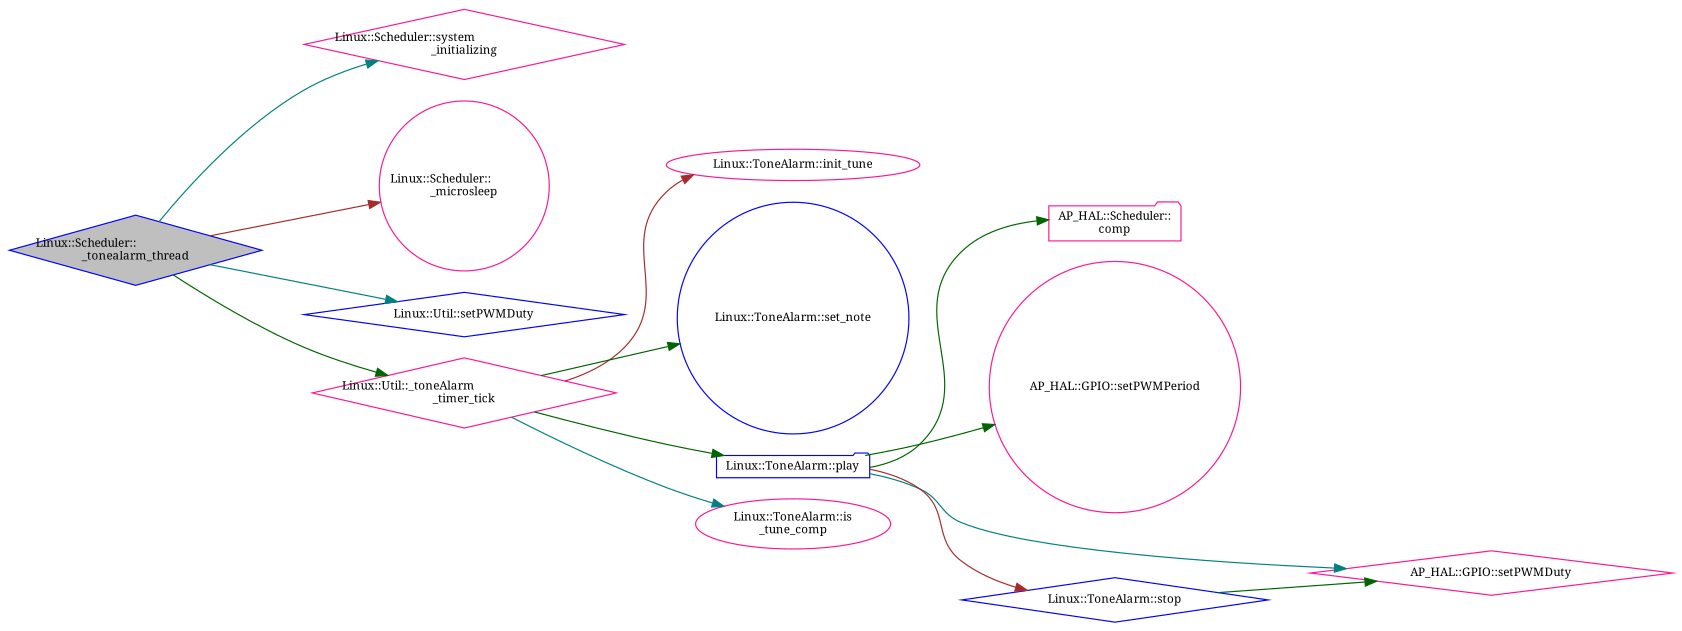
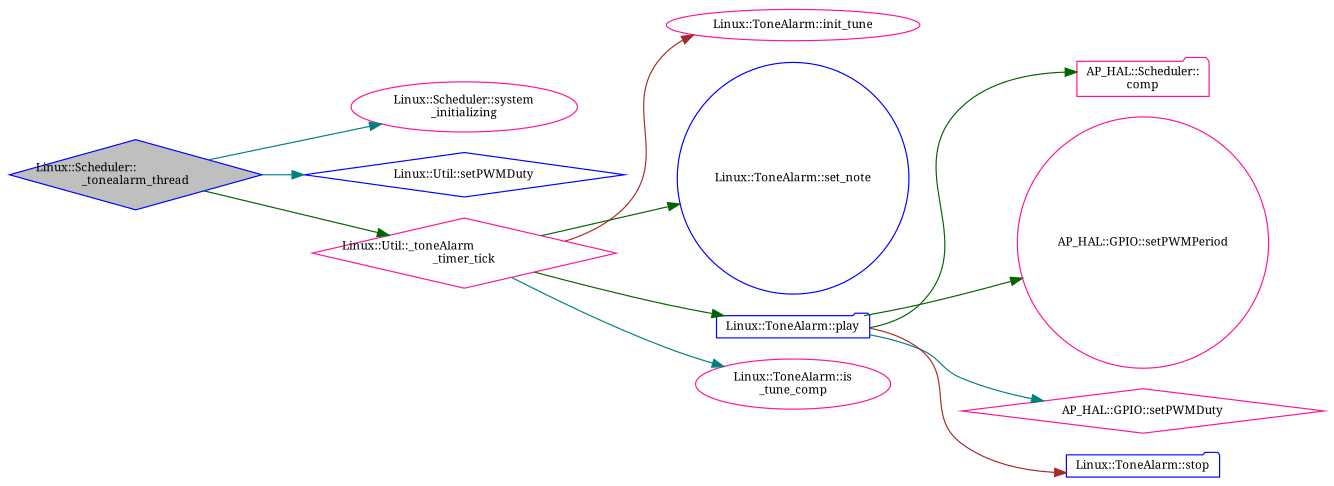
node "Linux::Scheduler::system _initializing": shape diamond -> ellipse
node "Linux::Scheduler:: _microsleep": removed
edge "Linux::ToneAlarm::stop" -> "AP_HAL::GPIO::setPWMDuty": removed
node "Linux::ToneAlarm::stop": shape diamond -> folder
